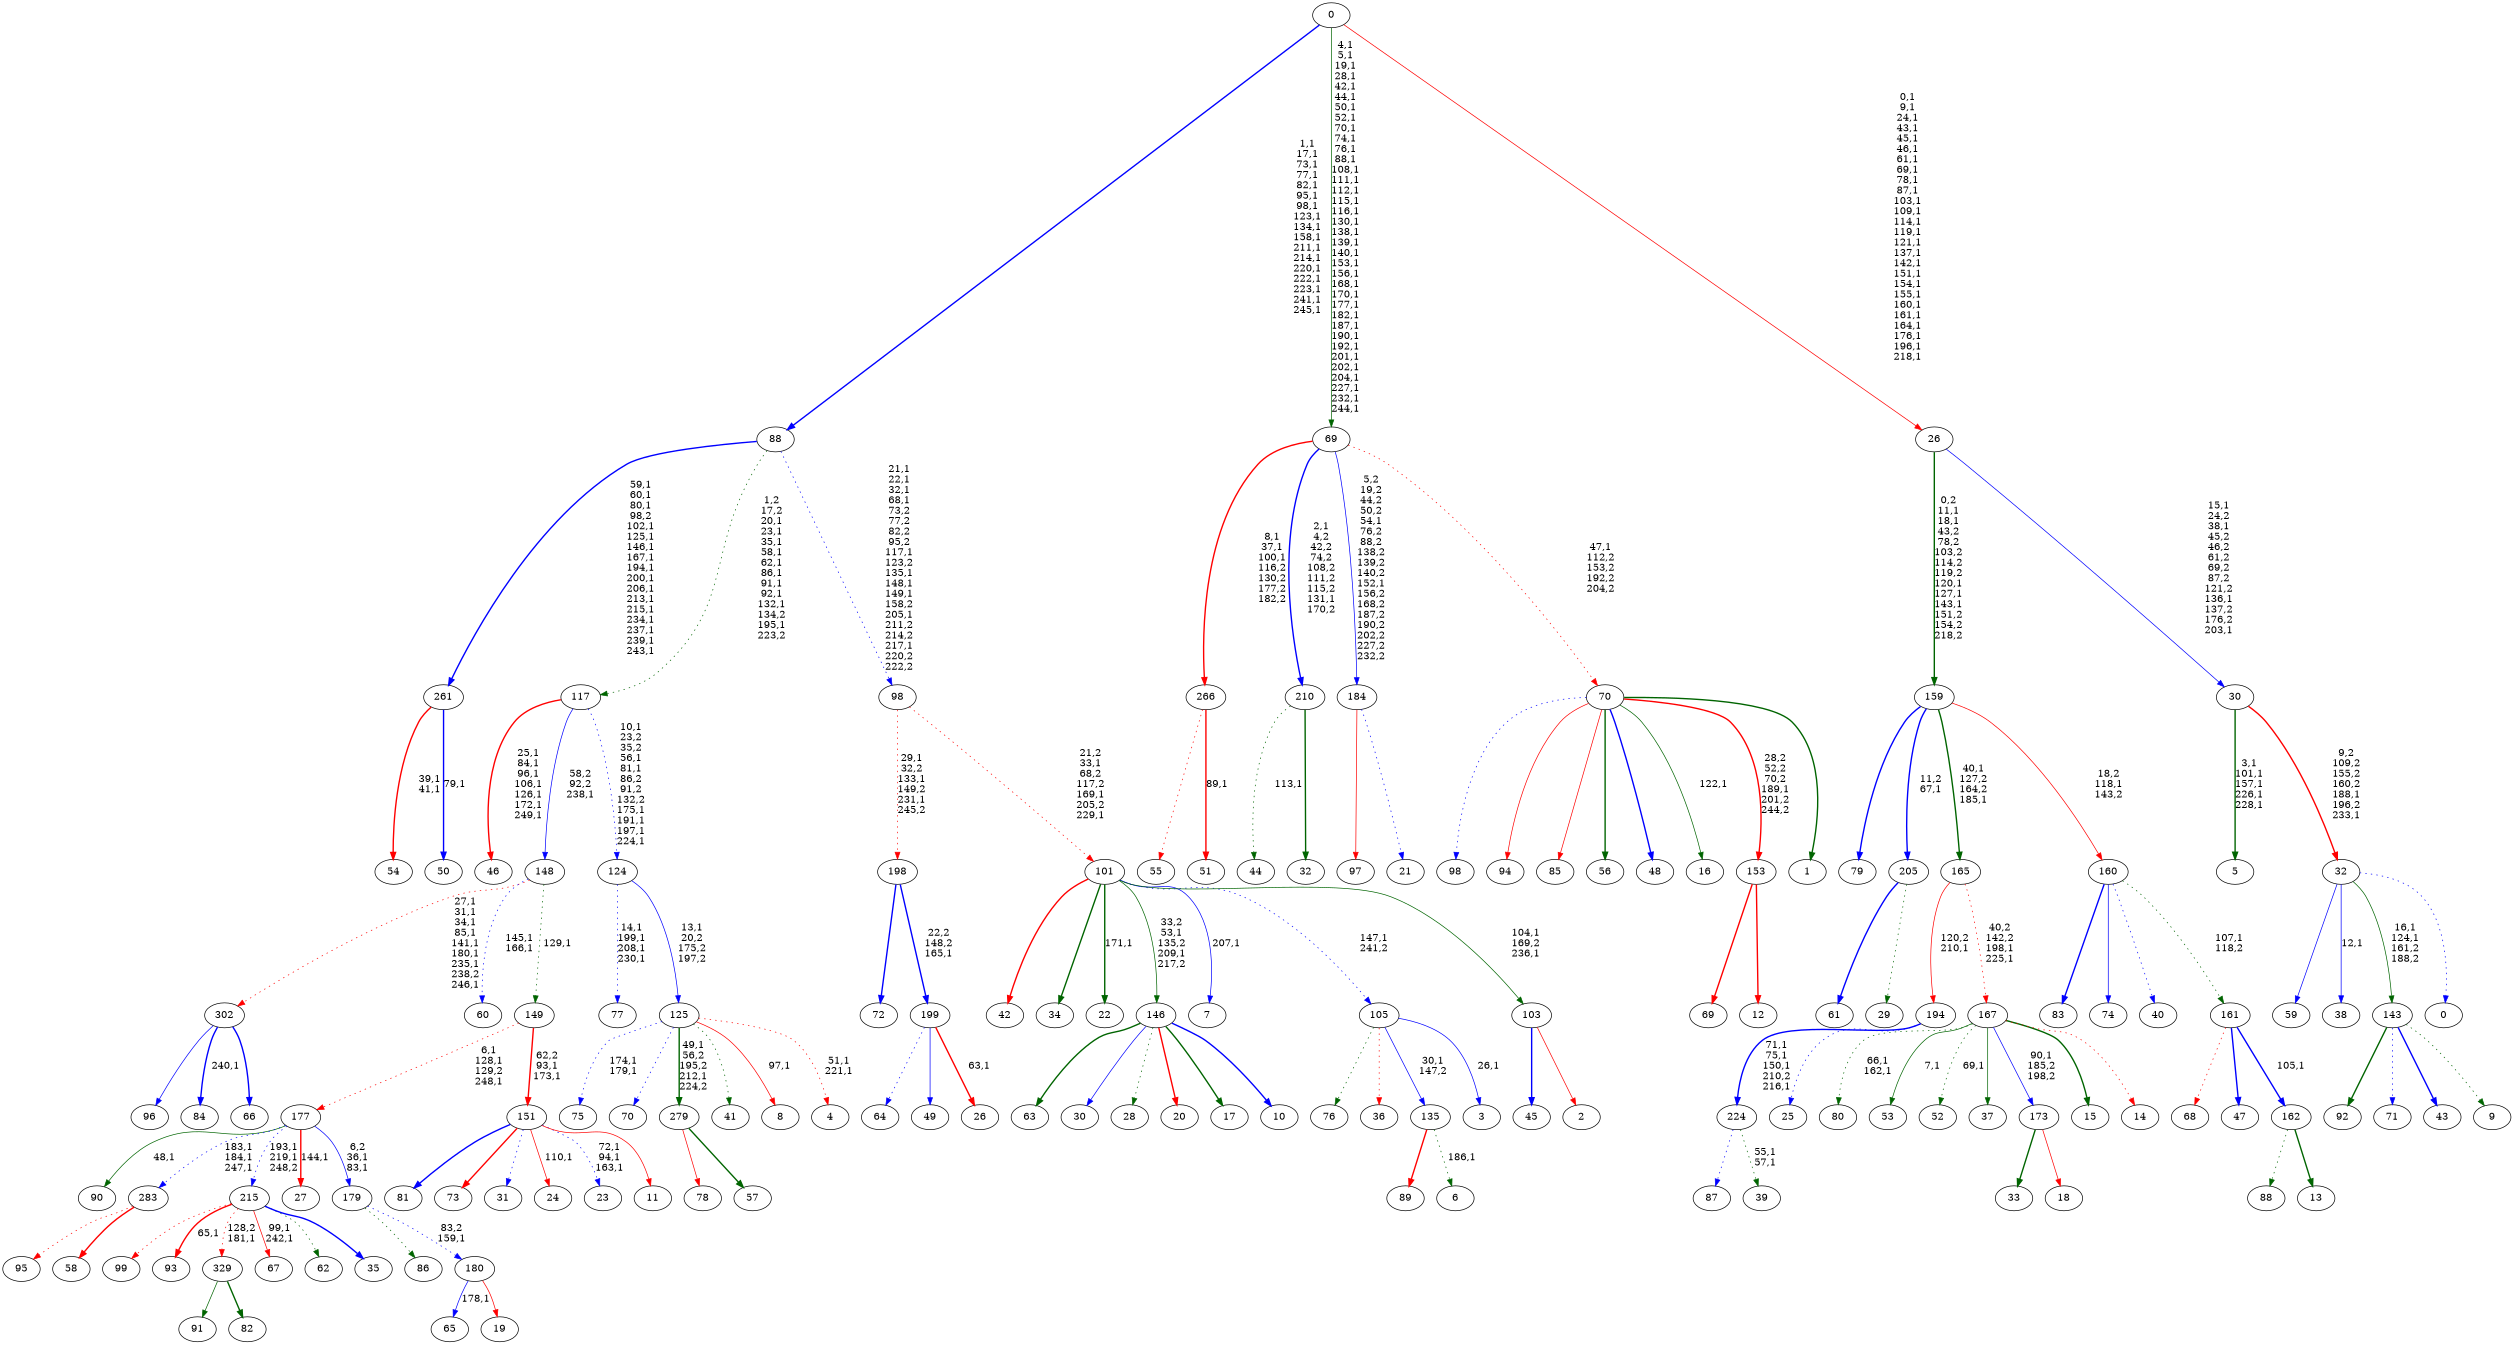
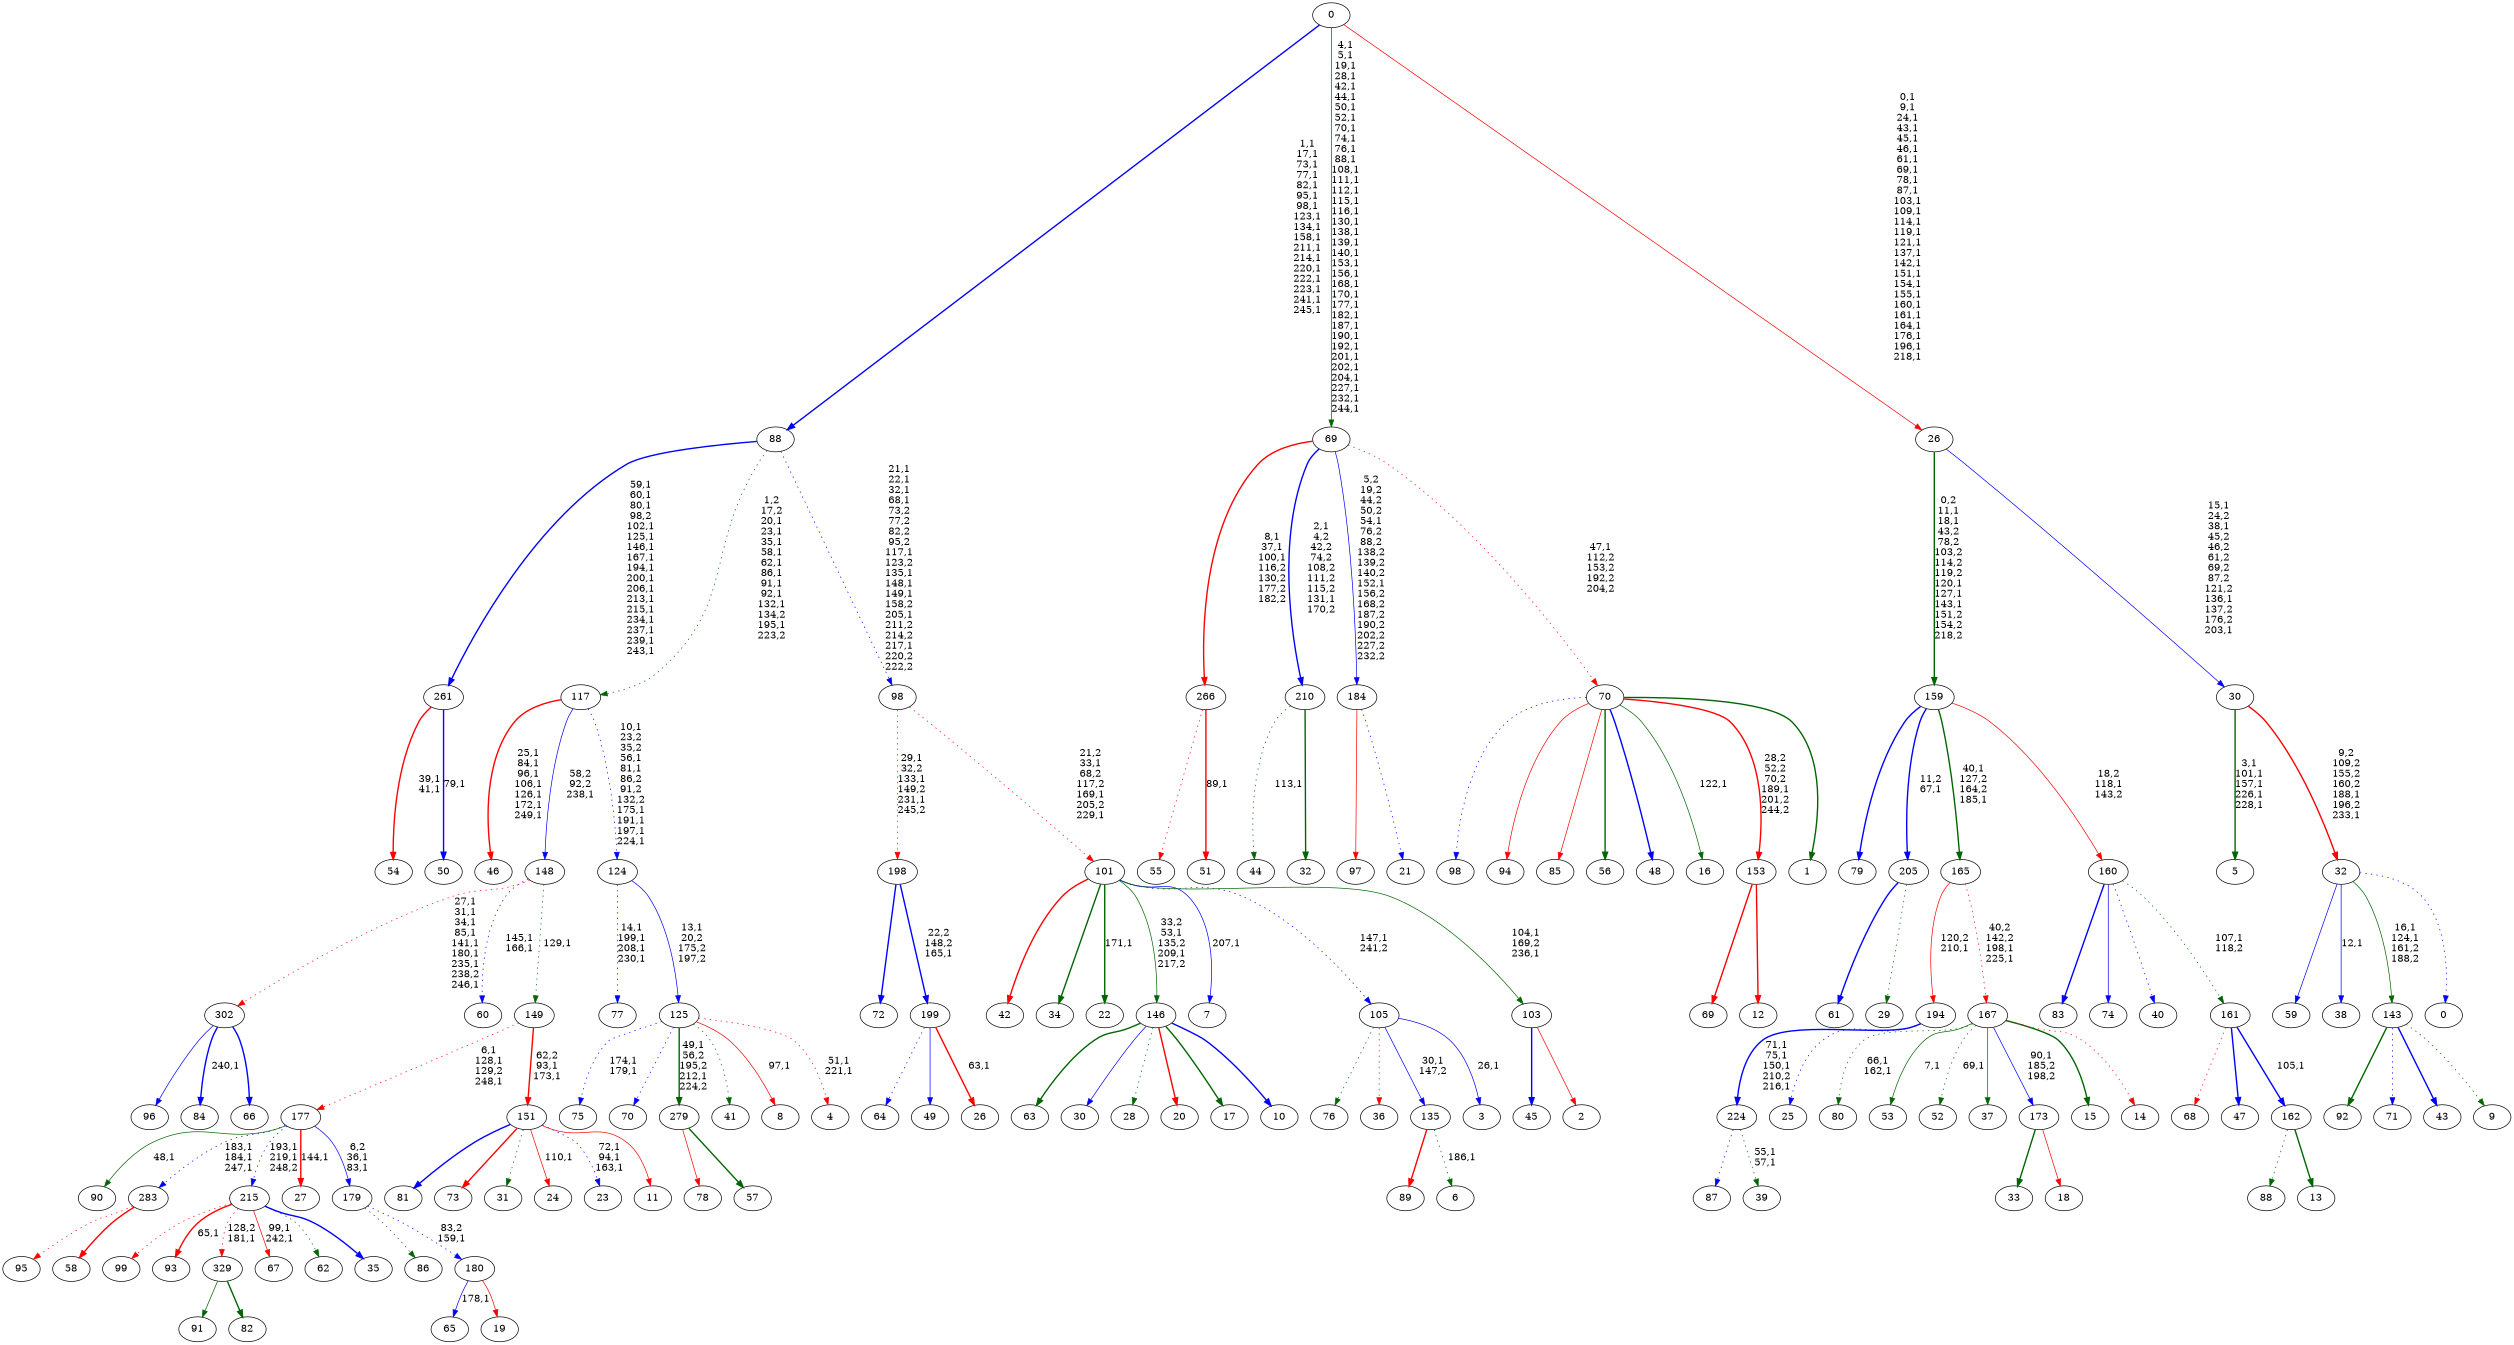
edge "151" -> "31": color blue -> darkgreen
